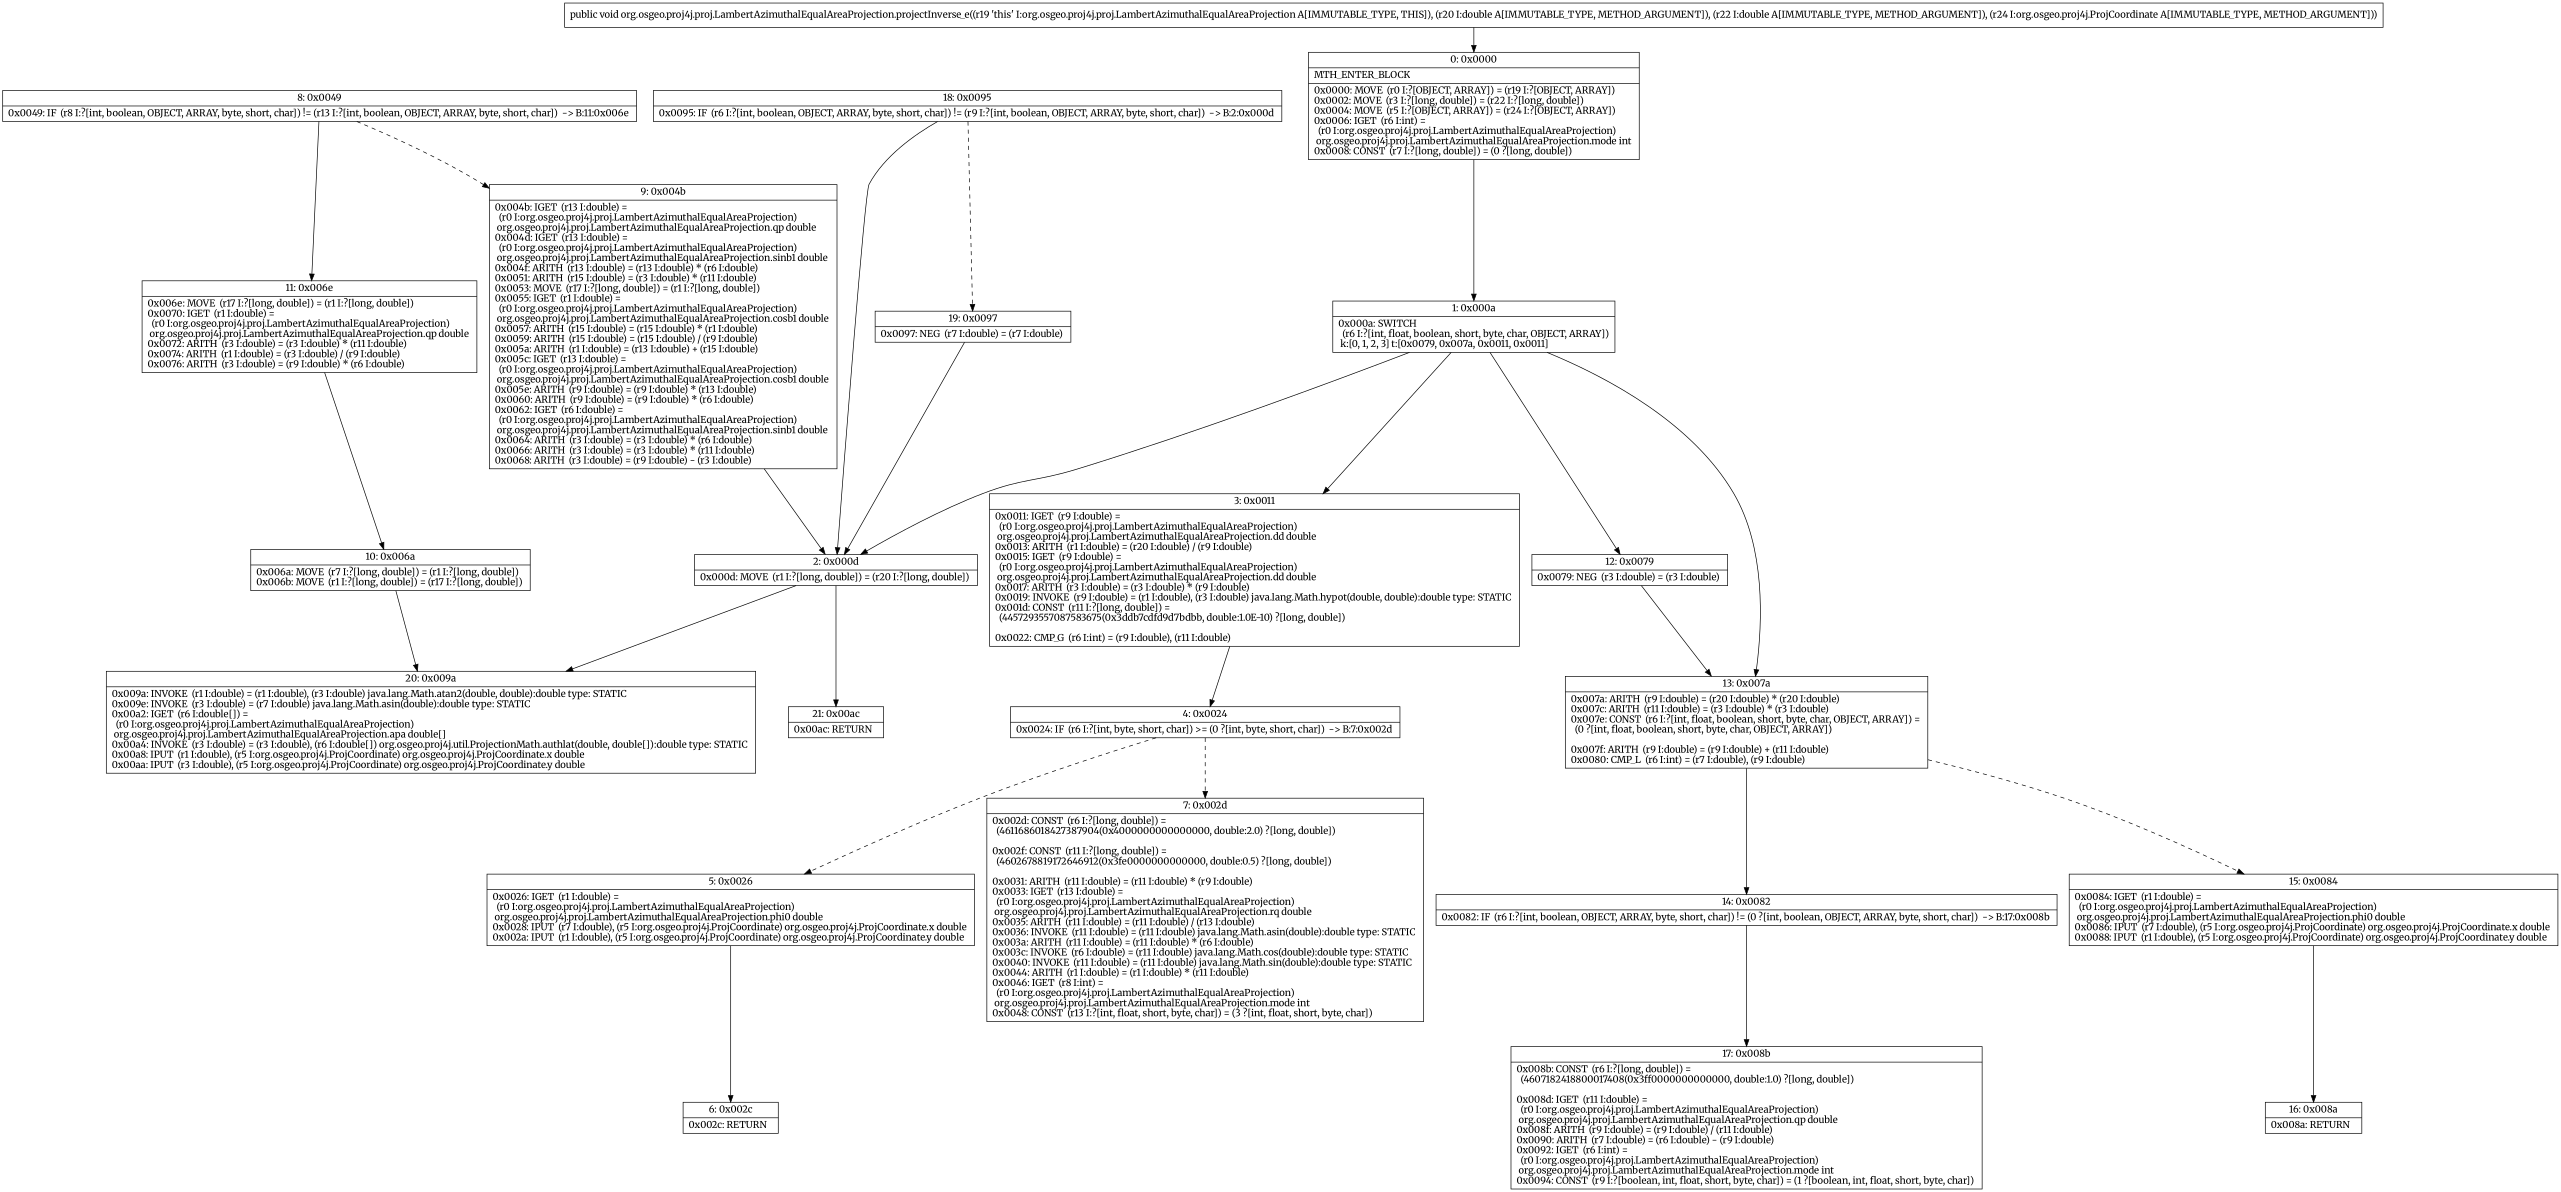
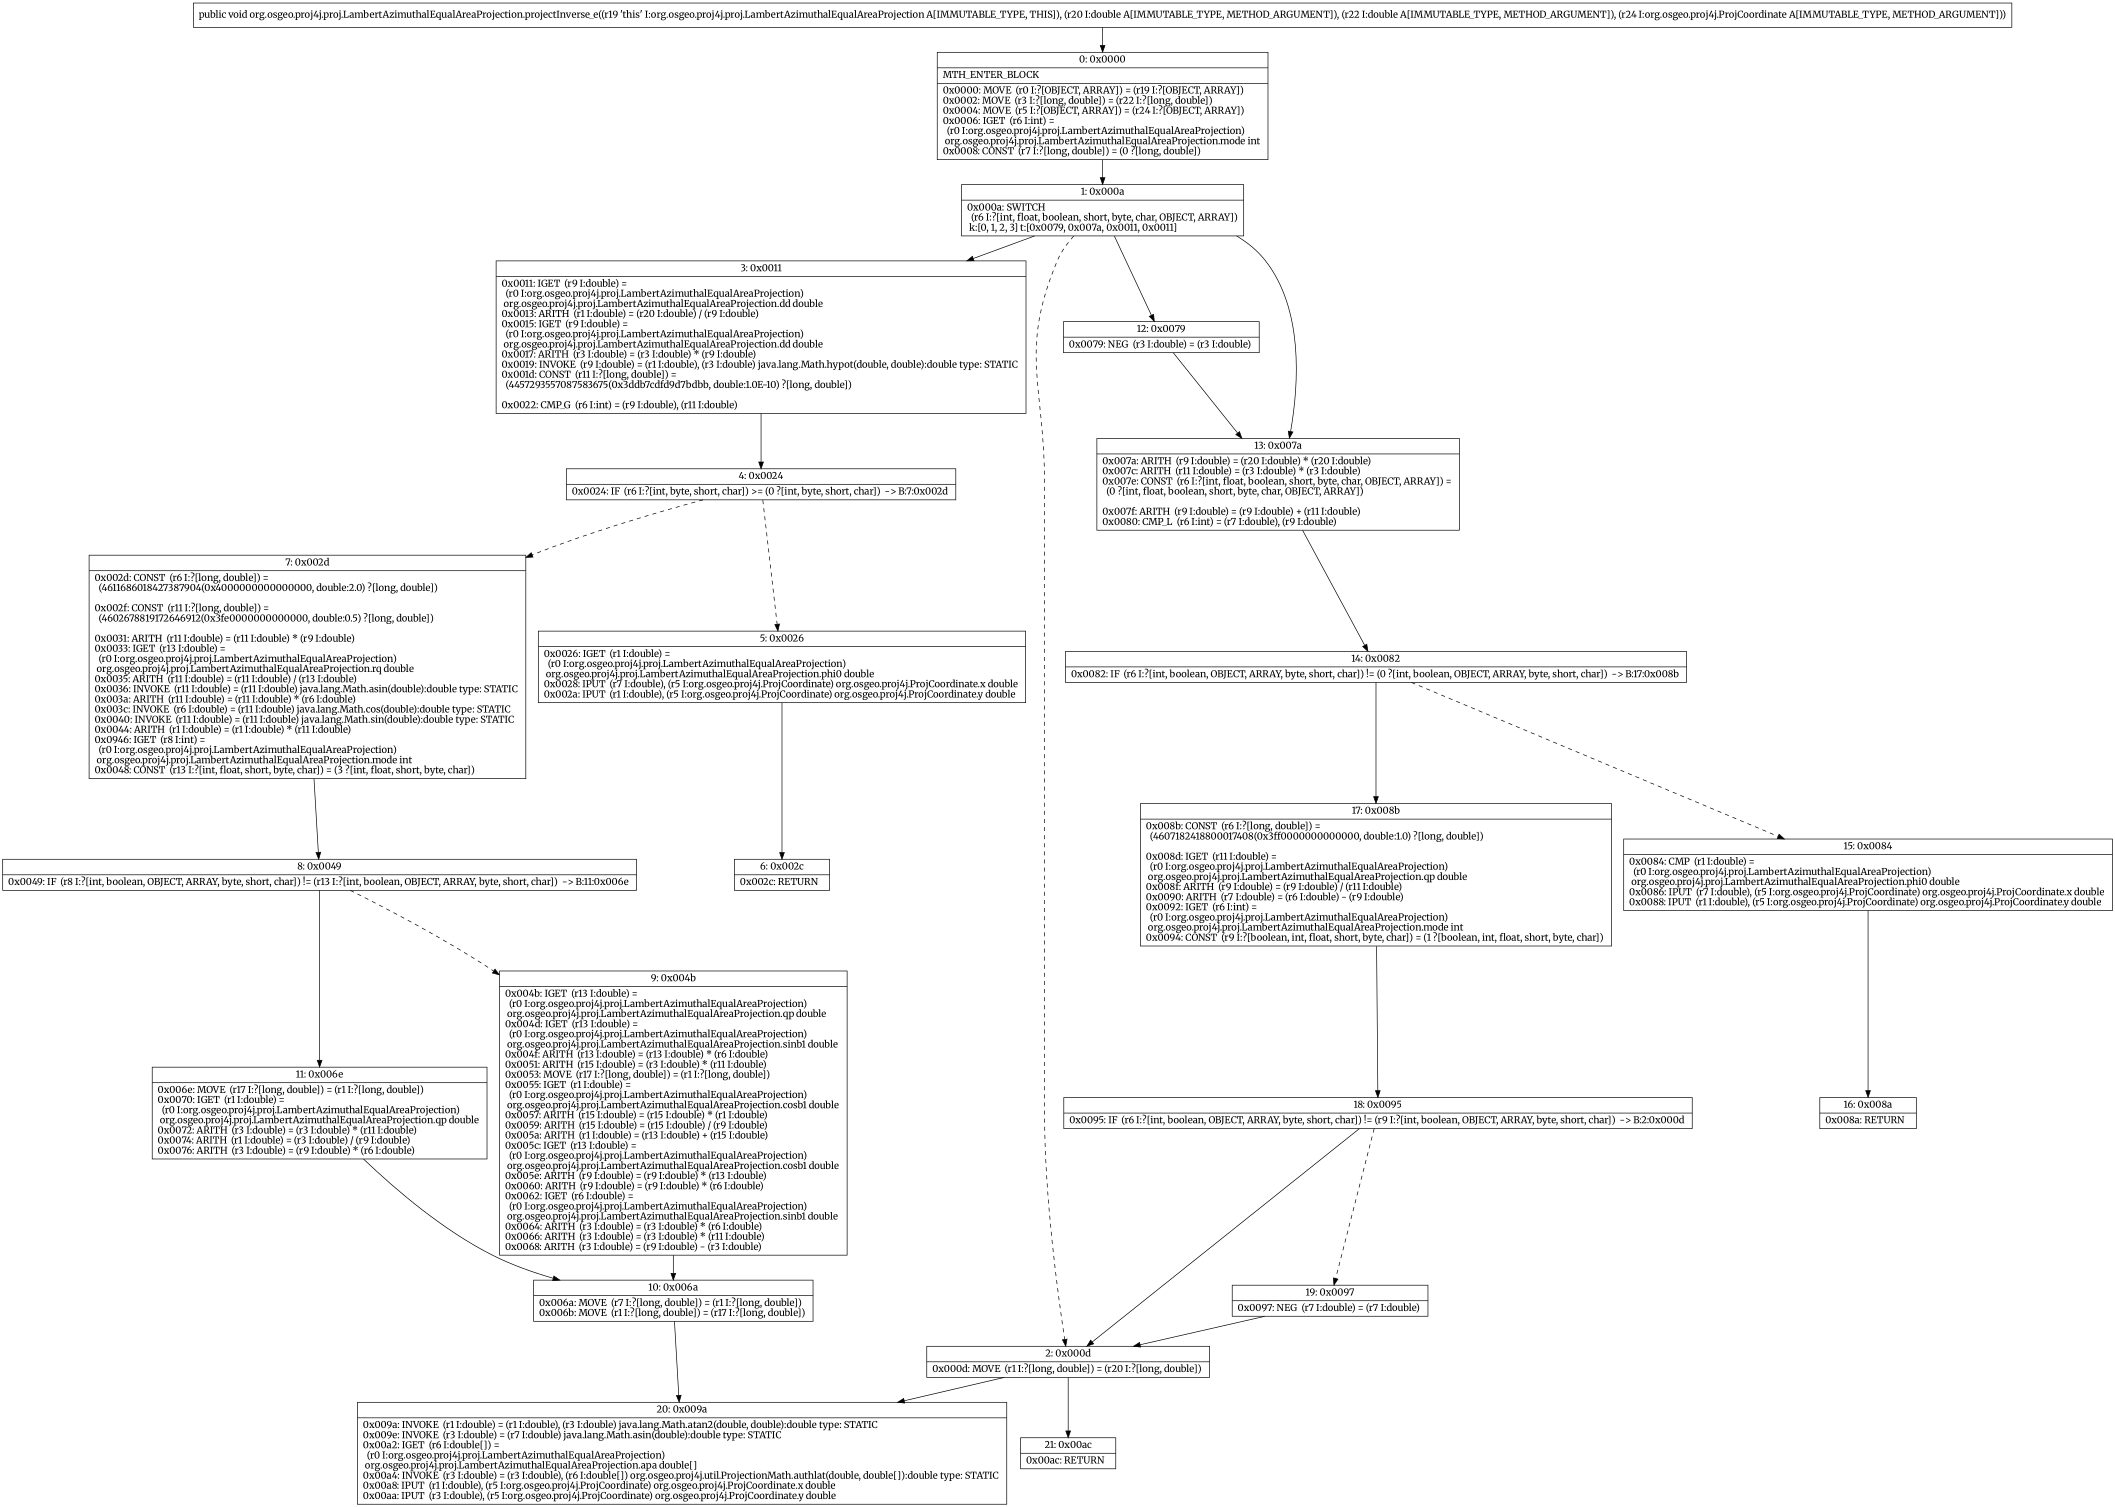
edge "1: 0x000a" -> "2: 0x000d": style solid -> dashed
edge "9: 0x004b" -> "2: 0x000d": now "9: 0x004b" -> "10: 0x006a"
edge "13: 0x007a" -> "15: 0x0084": now "14: 0x0082" -> "15: 0x0084"
edge "7: 0x002d" -> "8: 0x0049": added
node "15: 0x0084": text "0x0084: IGET  (r1 I:double) =" -> "0x0084: CMP  (r1 I:double) ="
node "7: 0x002d": text "0x0046: IGET  (r8 I:int) =" -> "0x0946: IGET  (r8 I:int) ="
edge "17: 0x008b" -> "18: 0x0095": added
